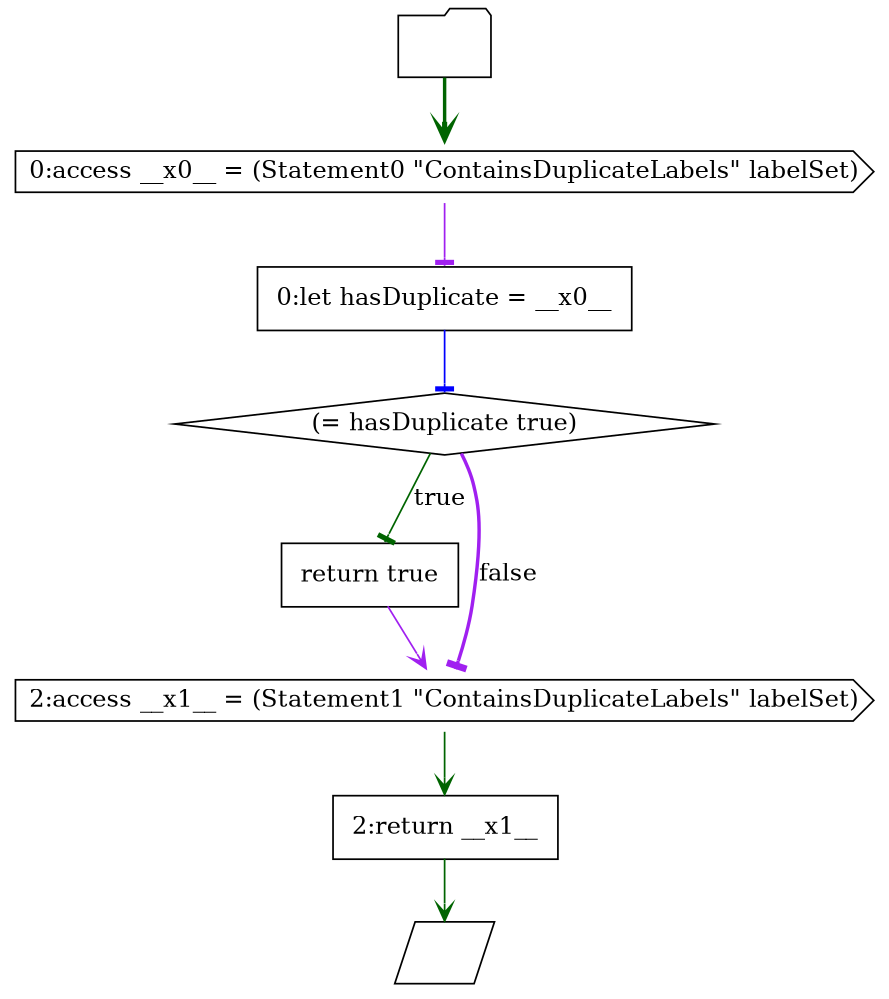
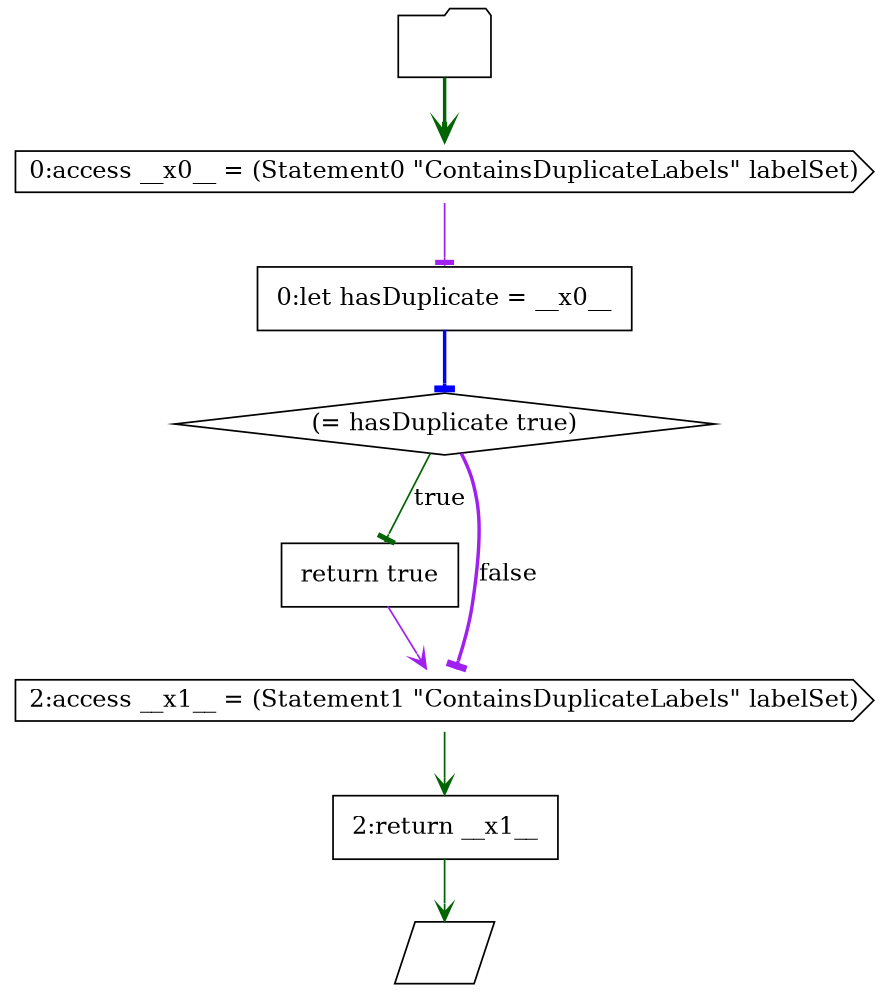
edge "0:let hasDuplicate = __x0__" -> "(= hasDuplicate true)": style solid -> bold
